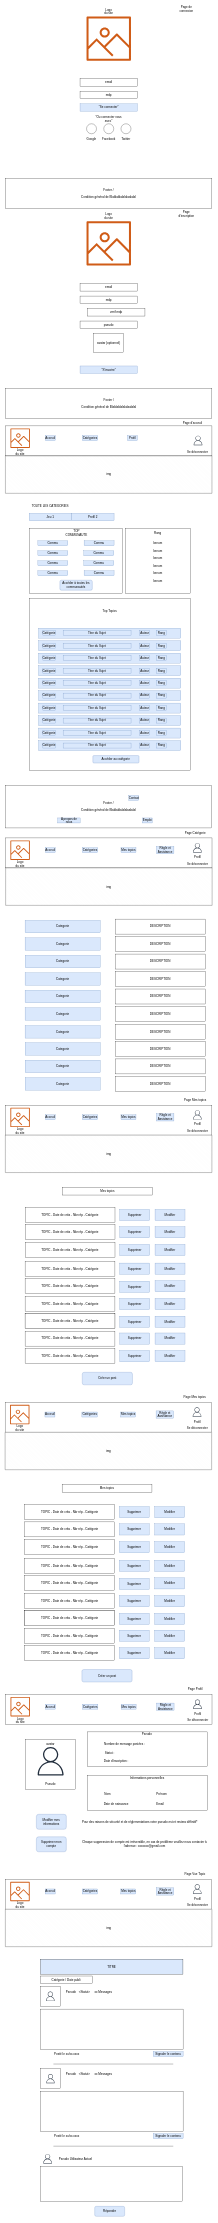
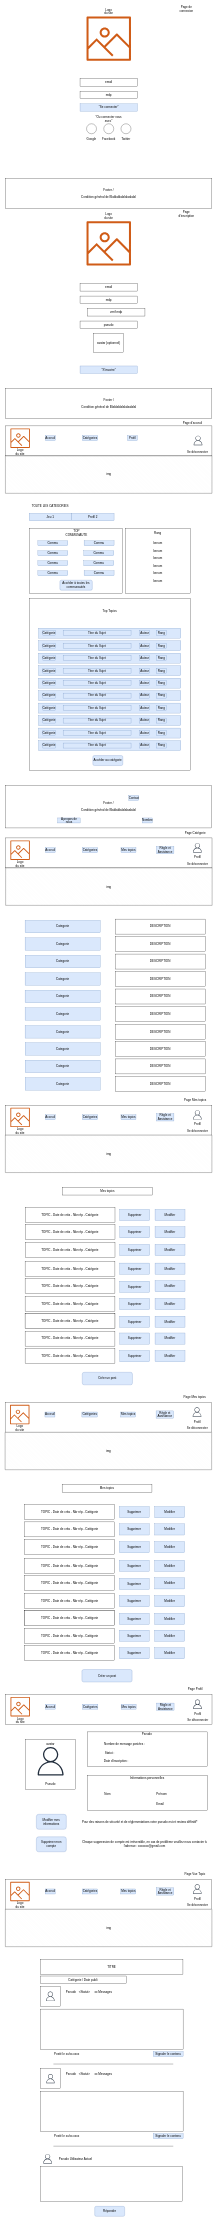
node "Accéder au catégorie": size 46x8 -> 30x10
node "Emploi": label "Emploi" -> "Nombre"
node "Date de naissance": removed
node "TITRE": fillcolor #dae8fc -> #ffffff
node "Catégorie / Date publi": size 52x8 -> 86x8
